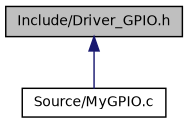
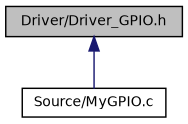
node "Include/Driver_GPIO.h": label "Include/Driver_GPIO.h" -> "Driver/Driver_GPIO.h"
